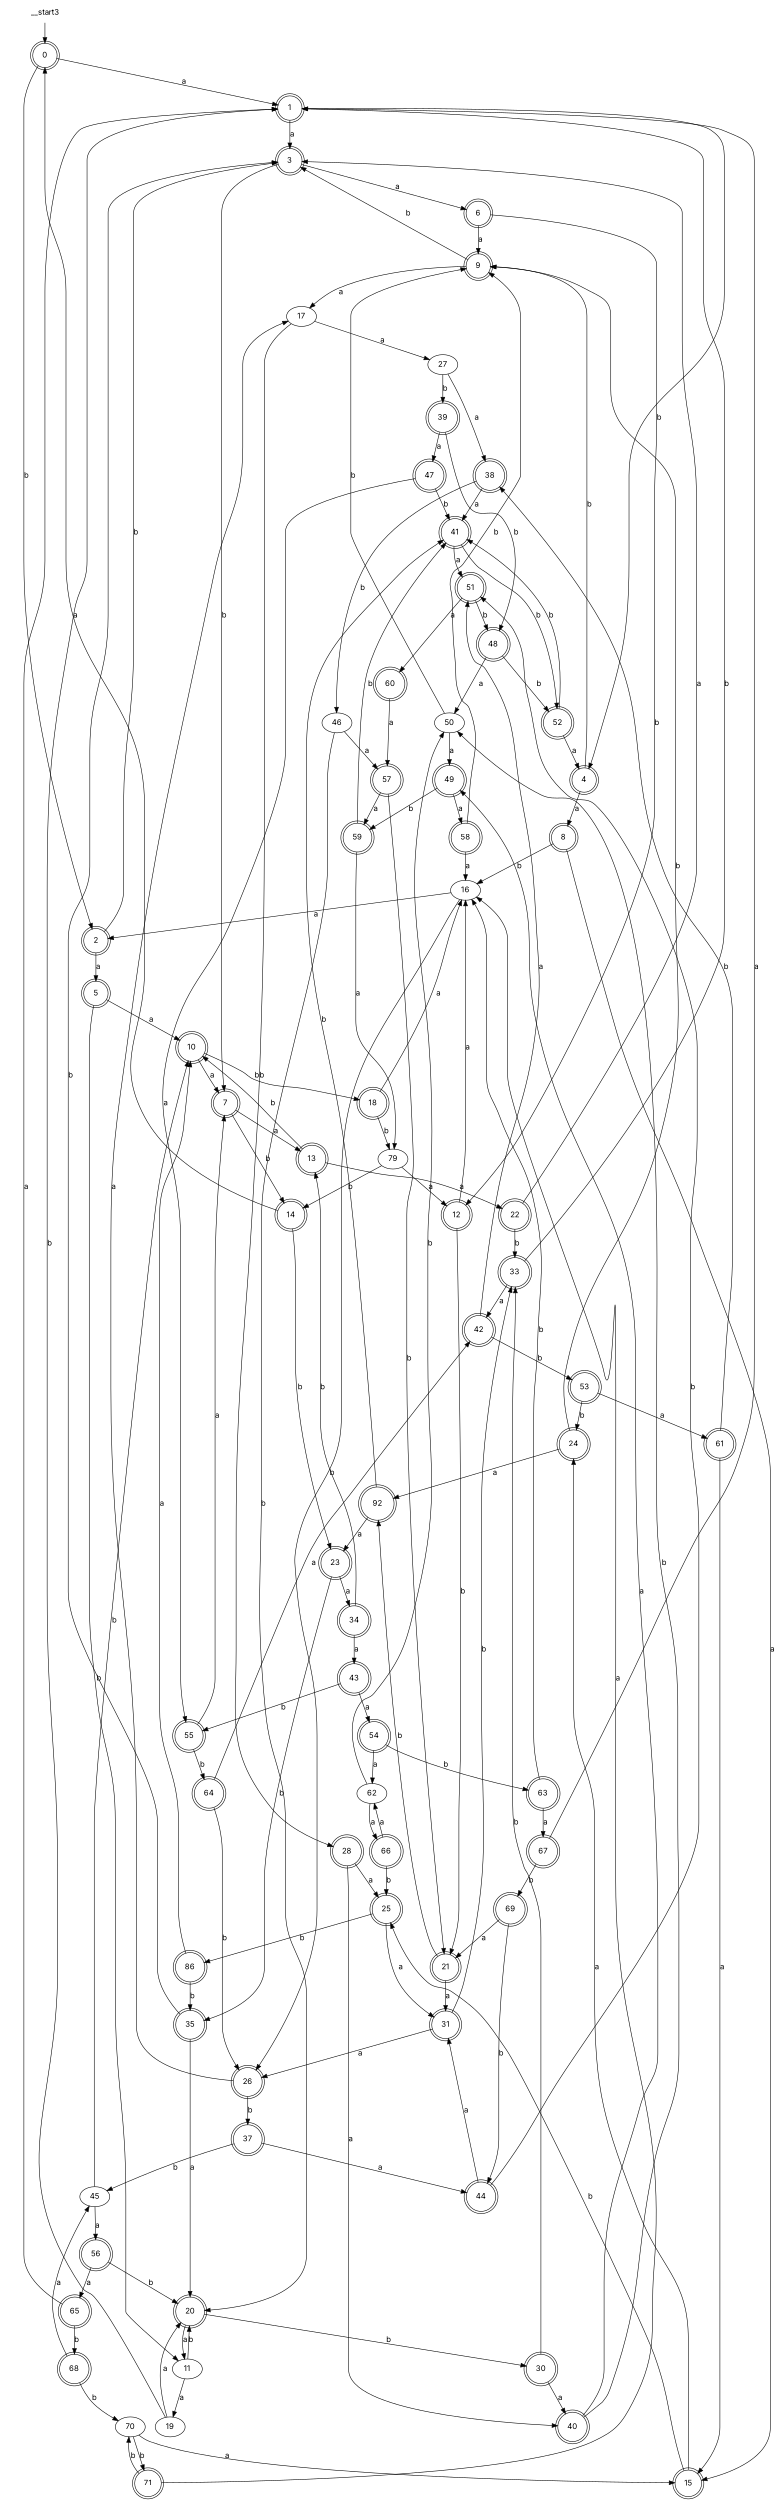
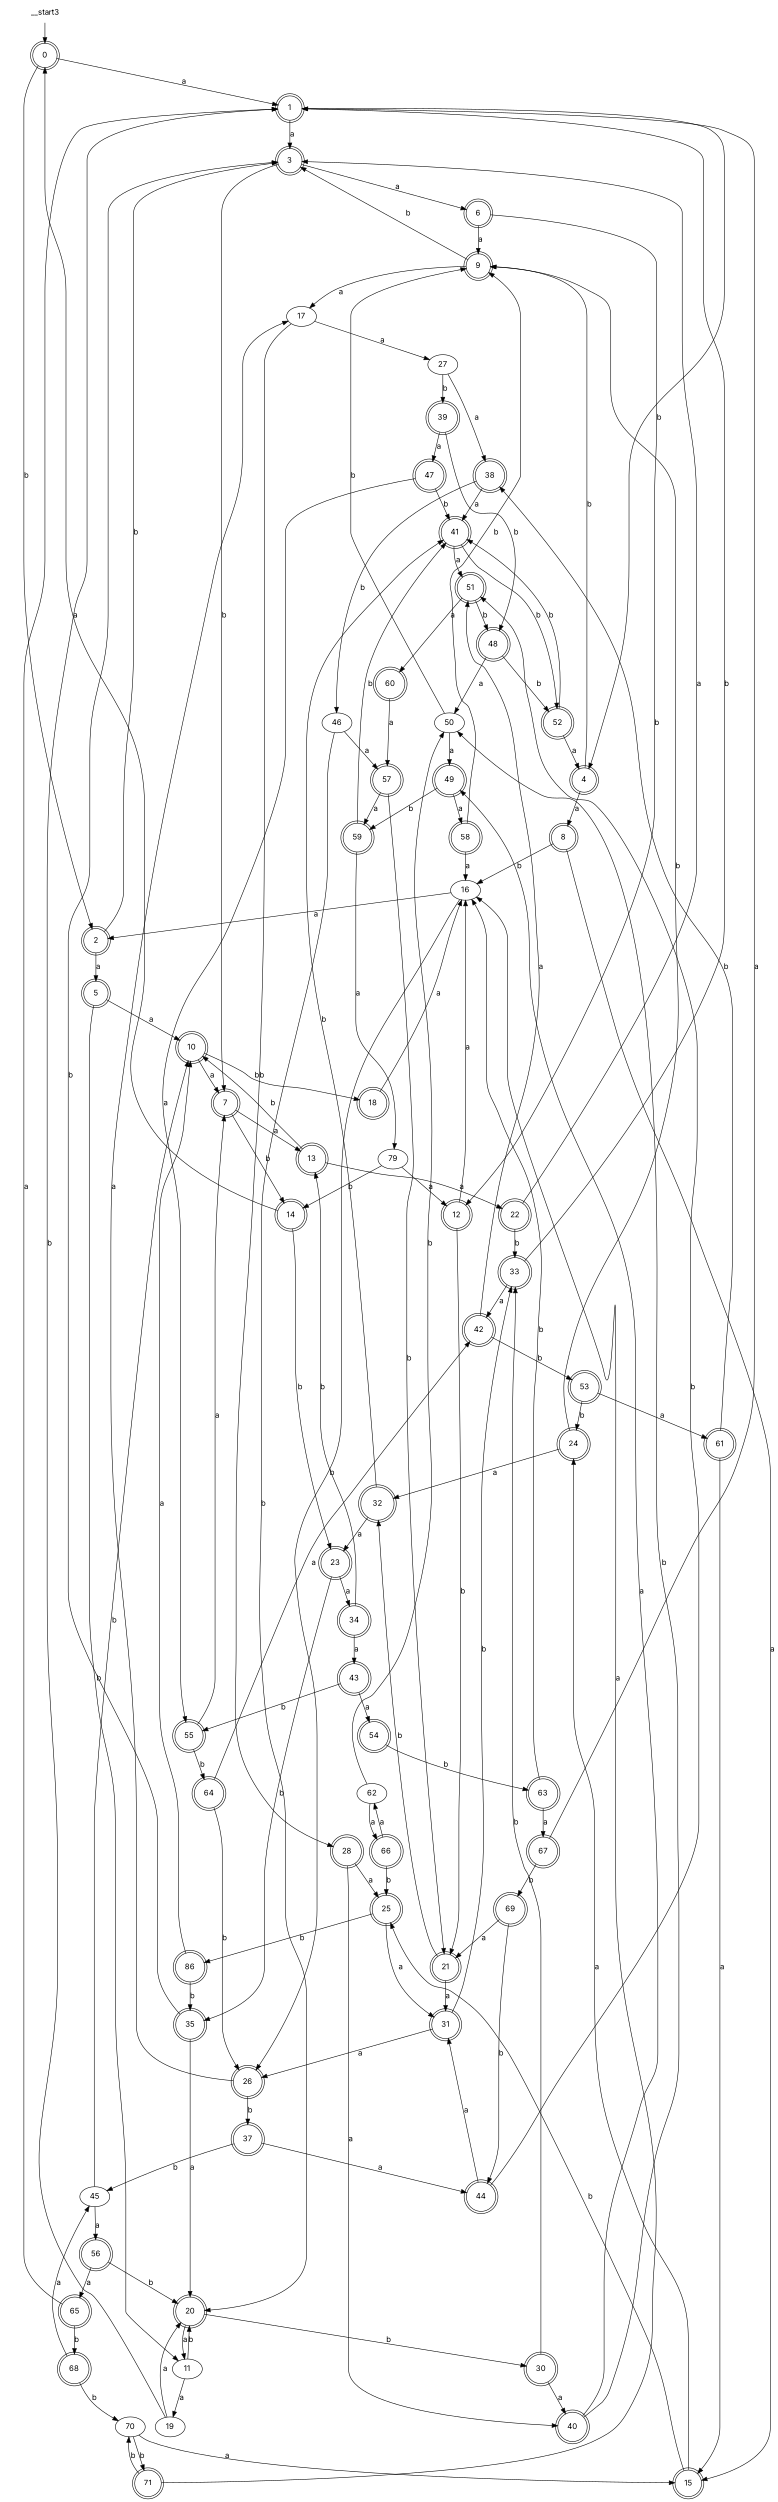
edge "18" -> "79": removed, label "b"
node "92": label "92" -> "32"
edge "54" -> "62": removed, label "a"
